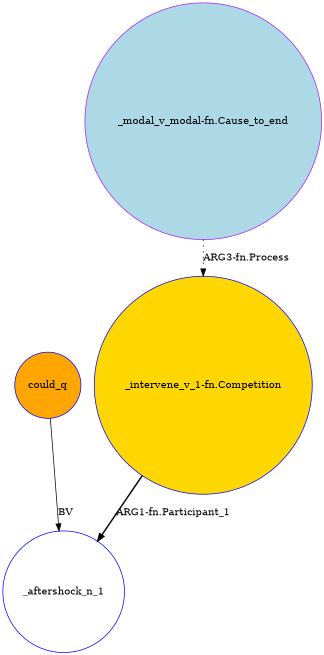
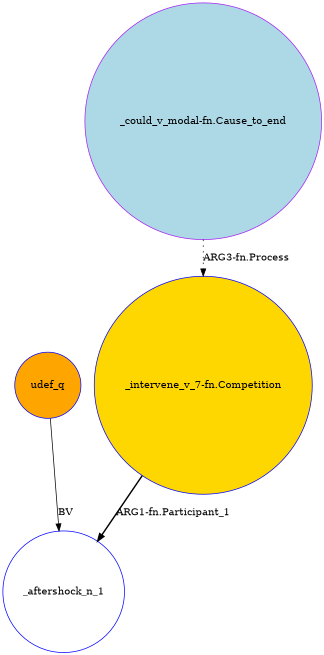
node "_modal_v_modal-fn.Cause_to_end": label "_modal_v_modal-fn.Cause_to_end" -> "_could_v_modal-fn.Cause_to_end"
node "could_q": label "could_q" -> "udef_q"
node "_intervene_v_1-fn.Competition": label "_intervene_v_1-fn.Competition" -> "_intervene_v_7-fn.Competition"
